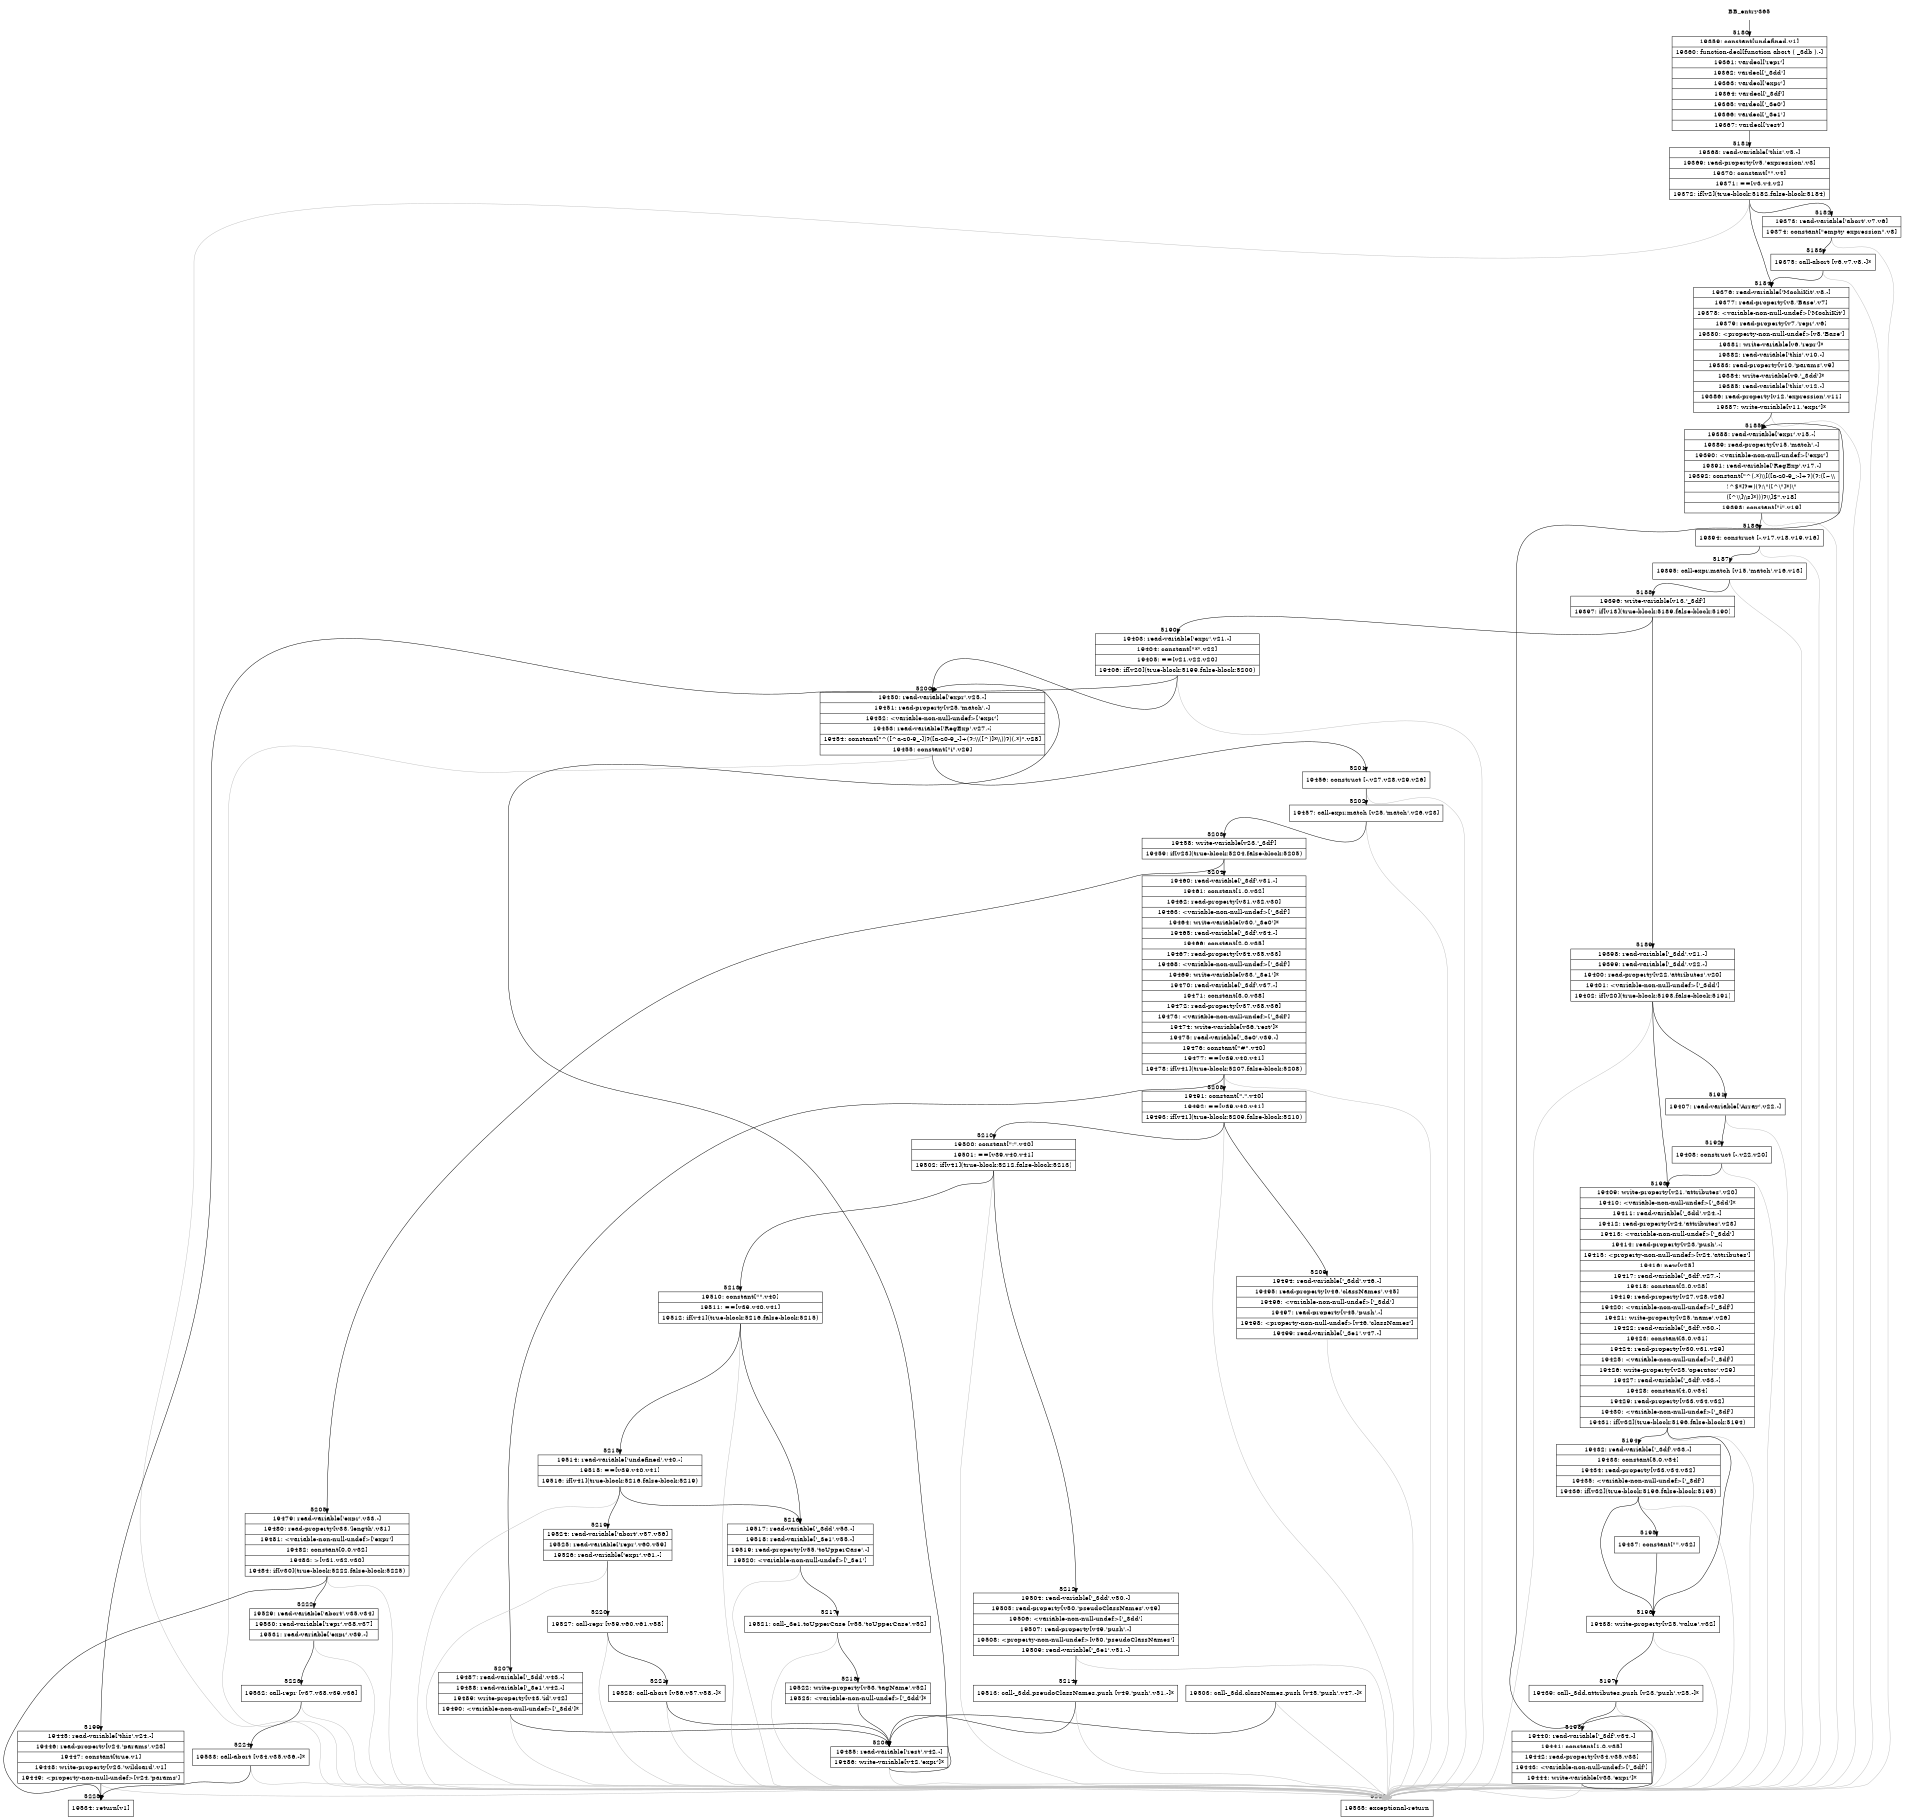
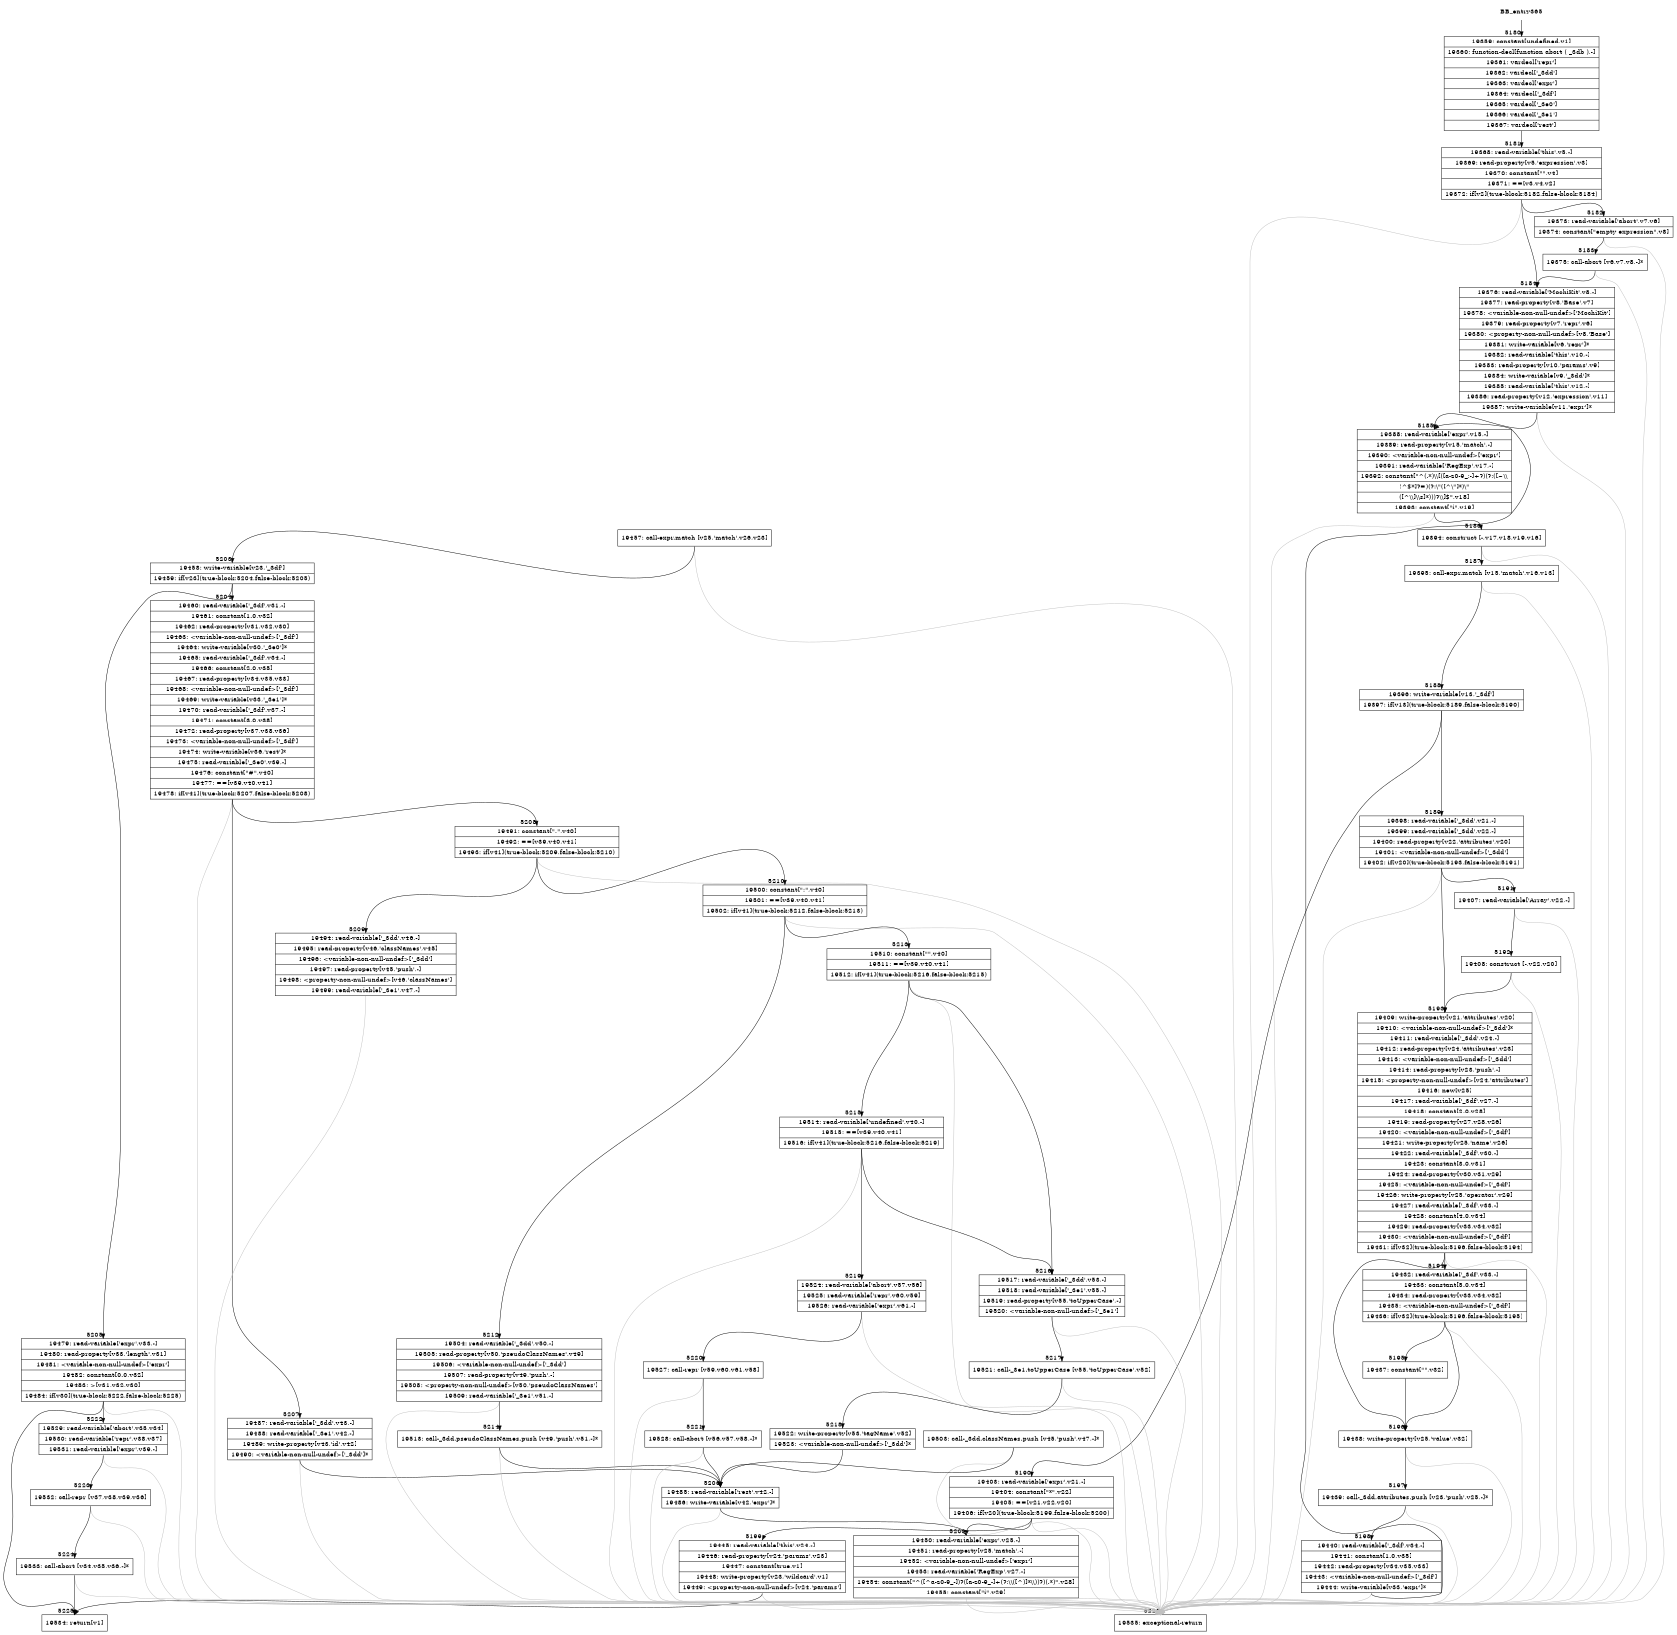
node "19456: construct [-,v27,v28,v29,v26]": removed
